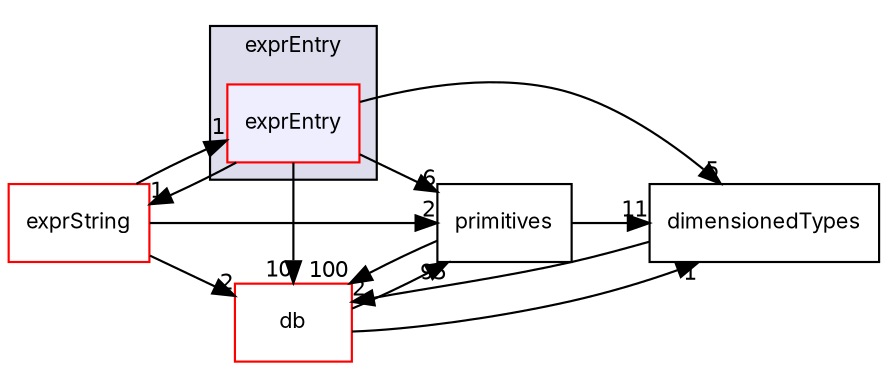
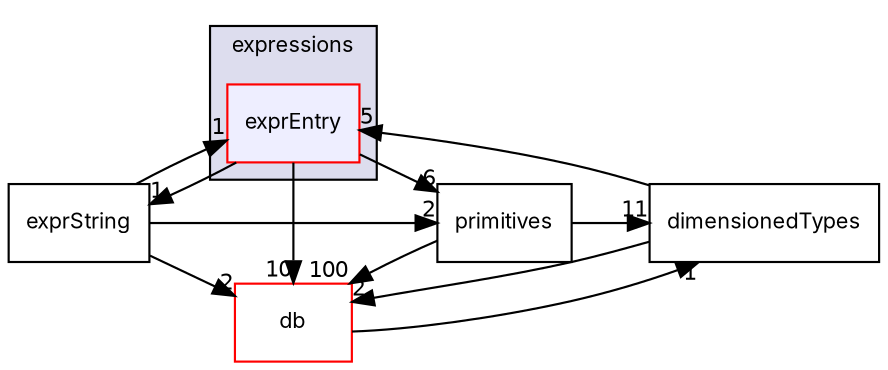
cluster "exprEntry": label "exprEntry" -> "expressions"
edge "exprEntry" -> "dimensionedTypes": reversed
node "exprString": color red -> black
edge "db" -> "primitives": removed
